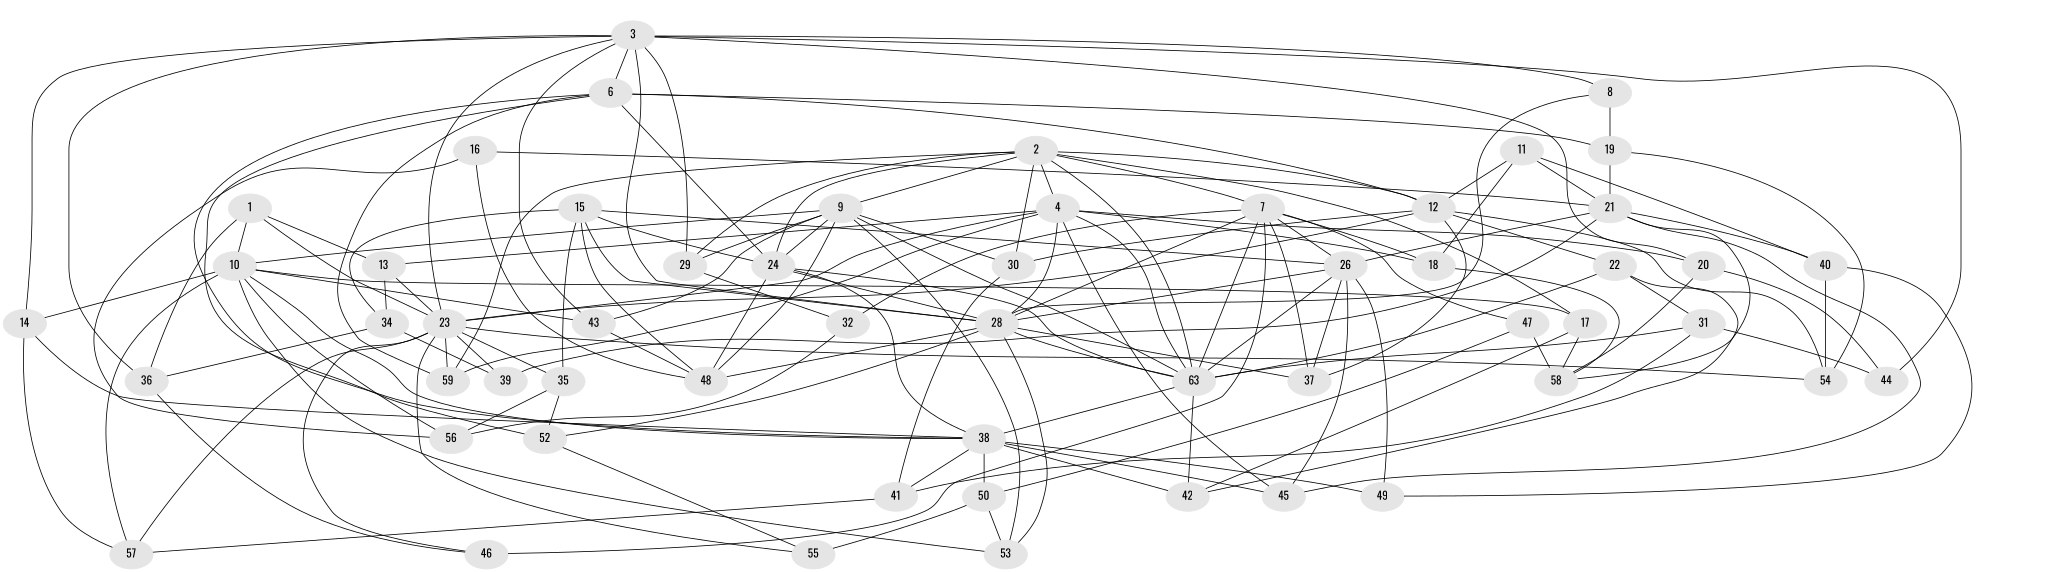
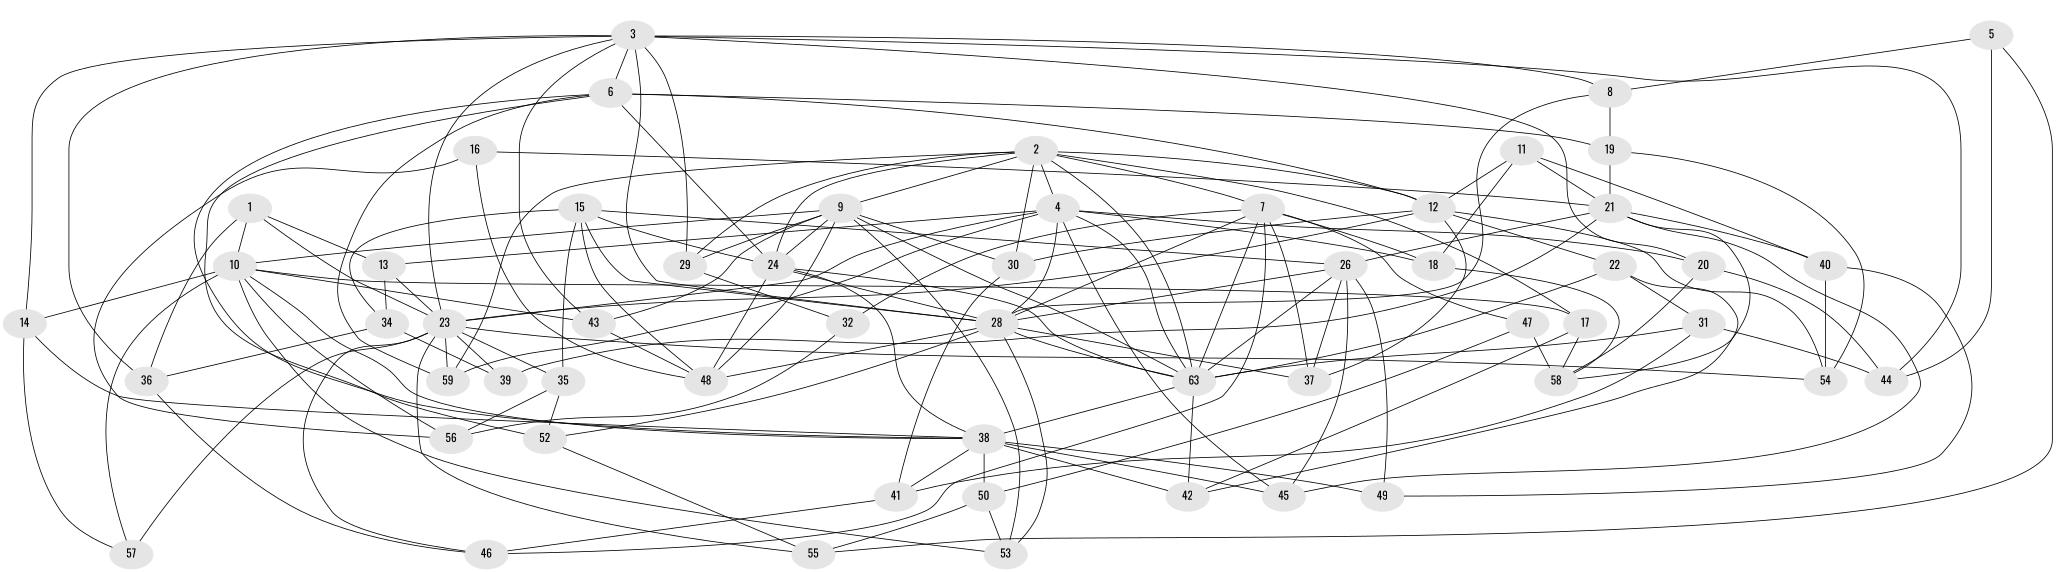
node "5": added
edge "7" -- "26": removed
edge "41" -- "57": now "41" -- "46"
